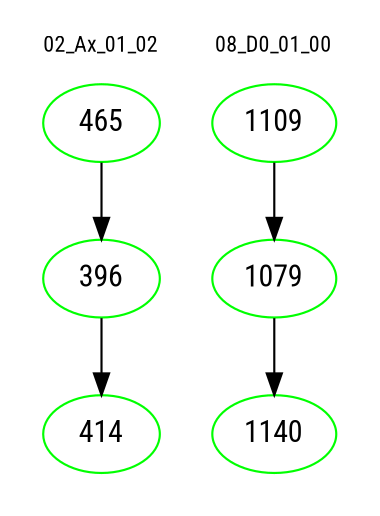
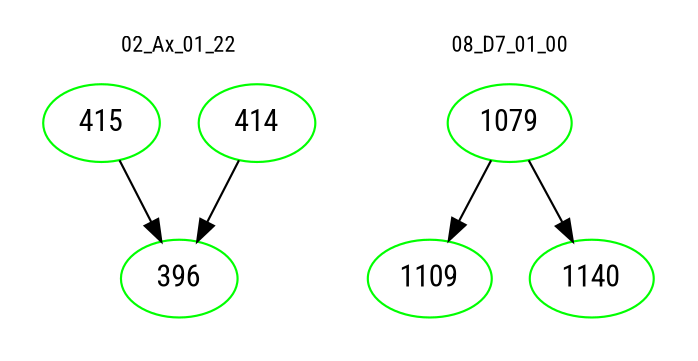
cluster "02_Ax_01_02": label "02_Ax_01_02" -> "02_Ax_01_22"
cluster "08_D0_01_00": label "08_D0_01_00" -> "08_D7_01_00"
node "465": label "465" -> "415"
edge "1109" -> "1079": reversed
edge "396" -> "414": reversed
